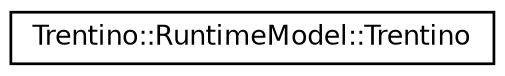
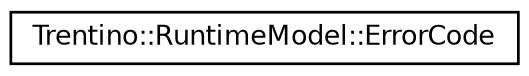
node "Trentino::RuntimeModel::Trentino": label "Trentino::RuntimeModel::Trentino" -> "Trentino::RuntimeModel::ErrorCode"
